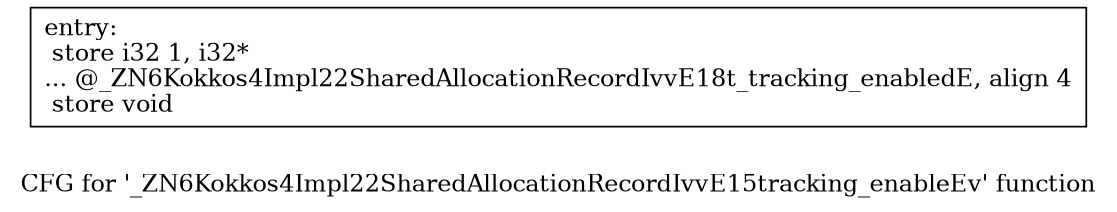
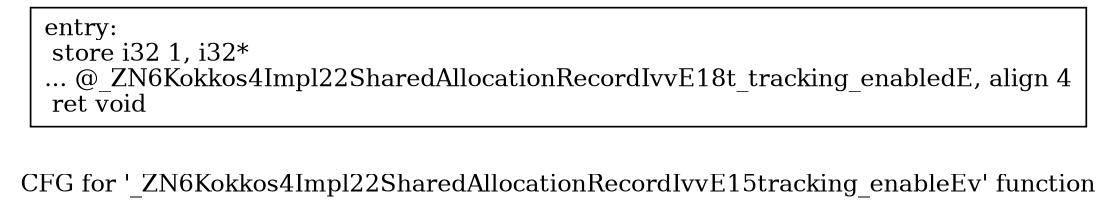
node "entry:": text "store void" -> "ret void"
